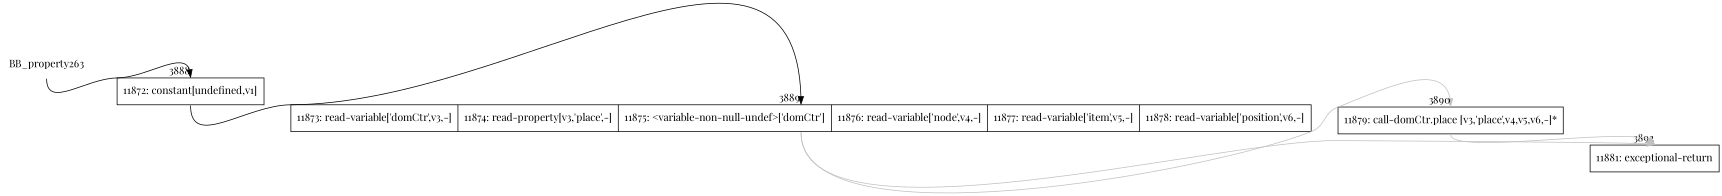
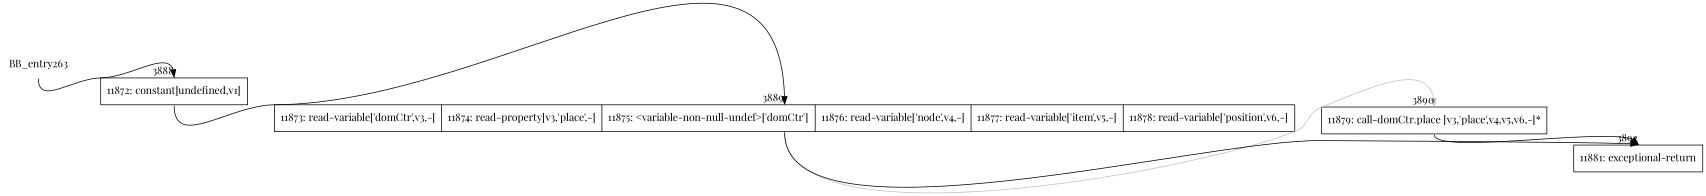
node "BB_property263": label "BB_property263" -> "BB_entry263"
edge "11879: call-domCtr.place [v3,'place',v4,v5,v6,-]*" -> "11881: exceptional-return": color gray -> black
edge "11873: read-variable['domCtr',v3,-]" -> "11881: exceptional-return": color gray -> black
